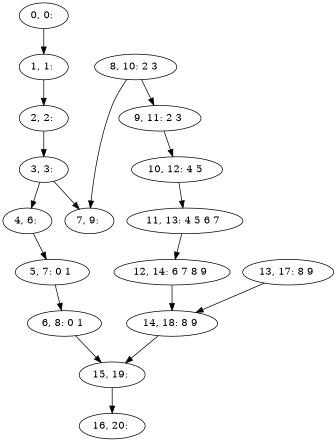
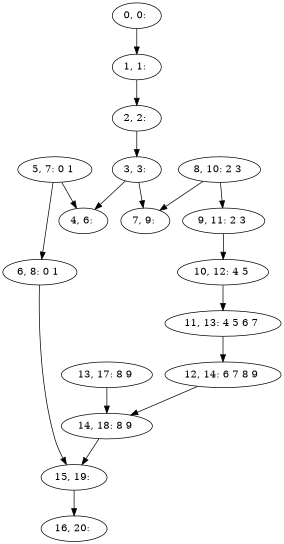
edge "4, 6:" -> "5, 7: 0 1": reversed
